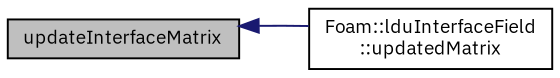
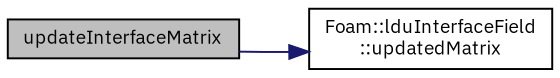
edge "Foam::lduInterfaceField ::updatedMatrix" -> "updateInterfaceMatrix": reversed
